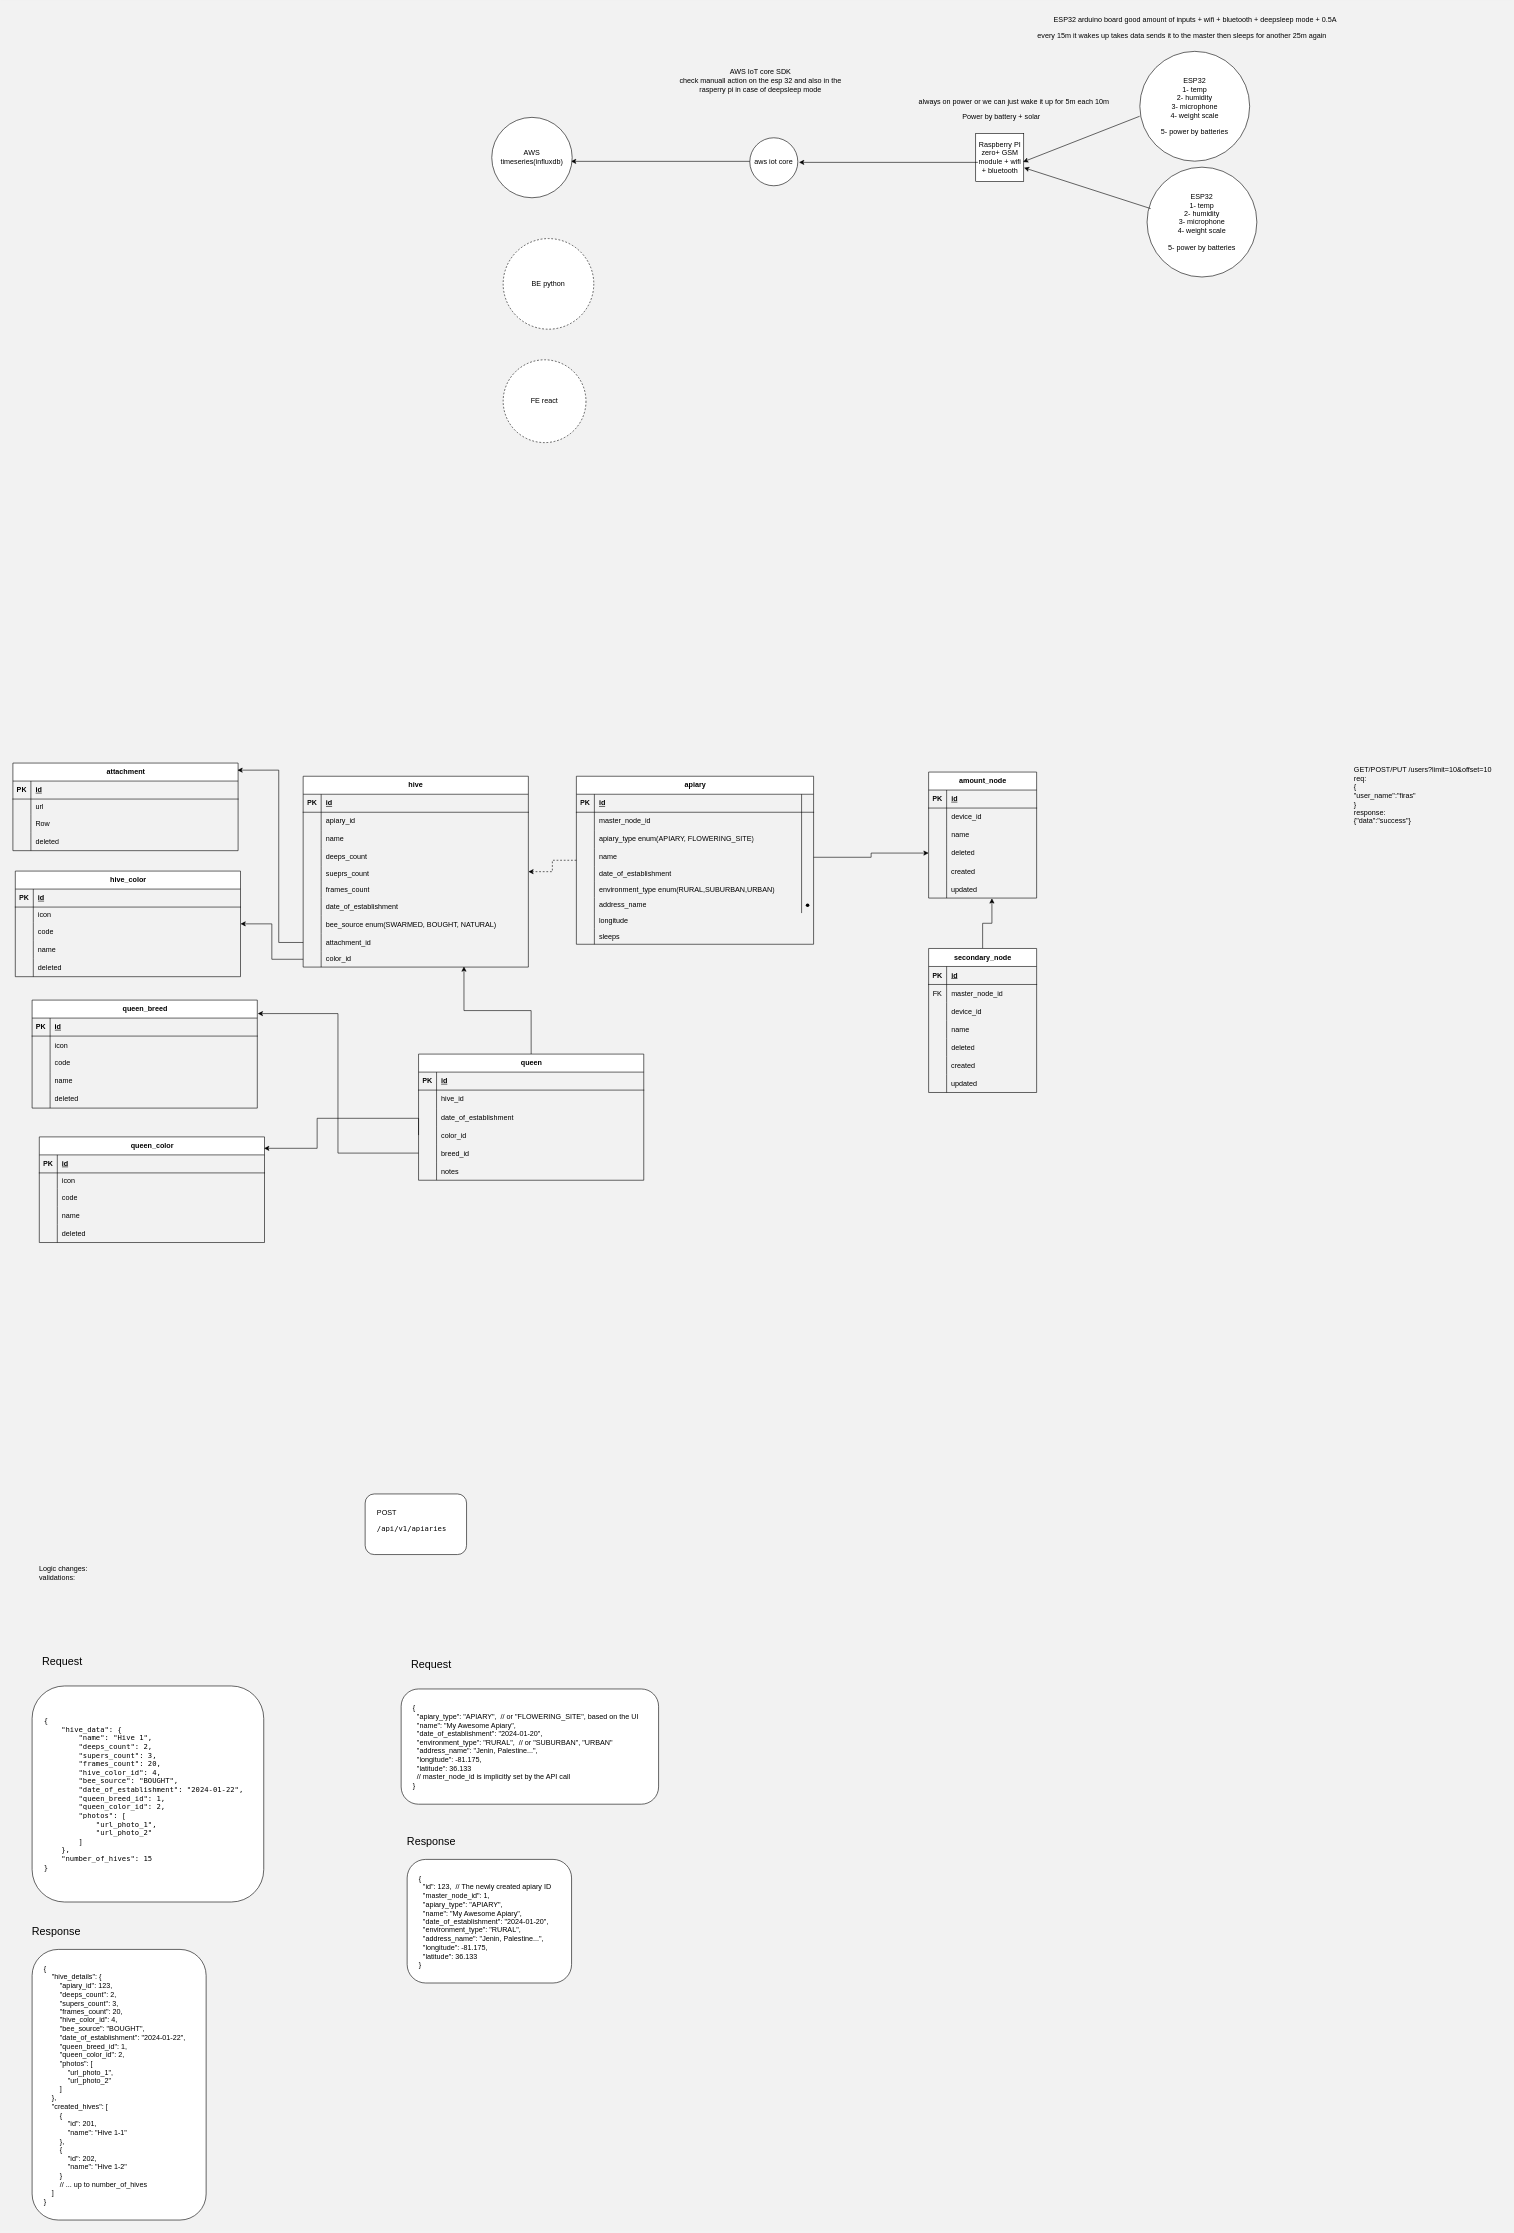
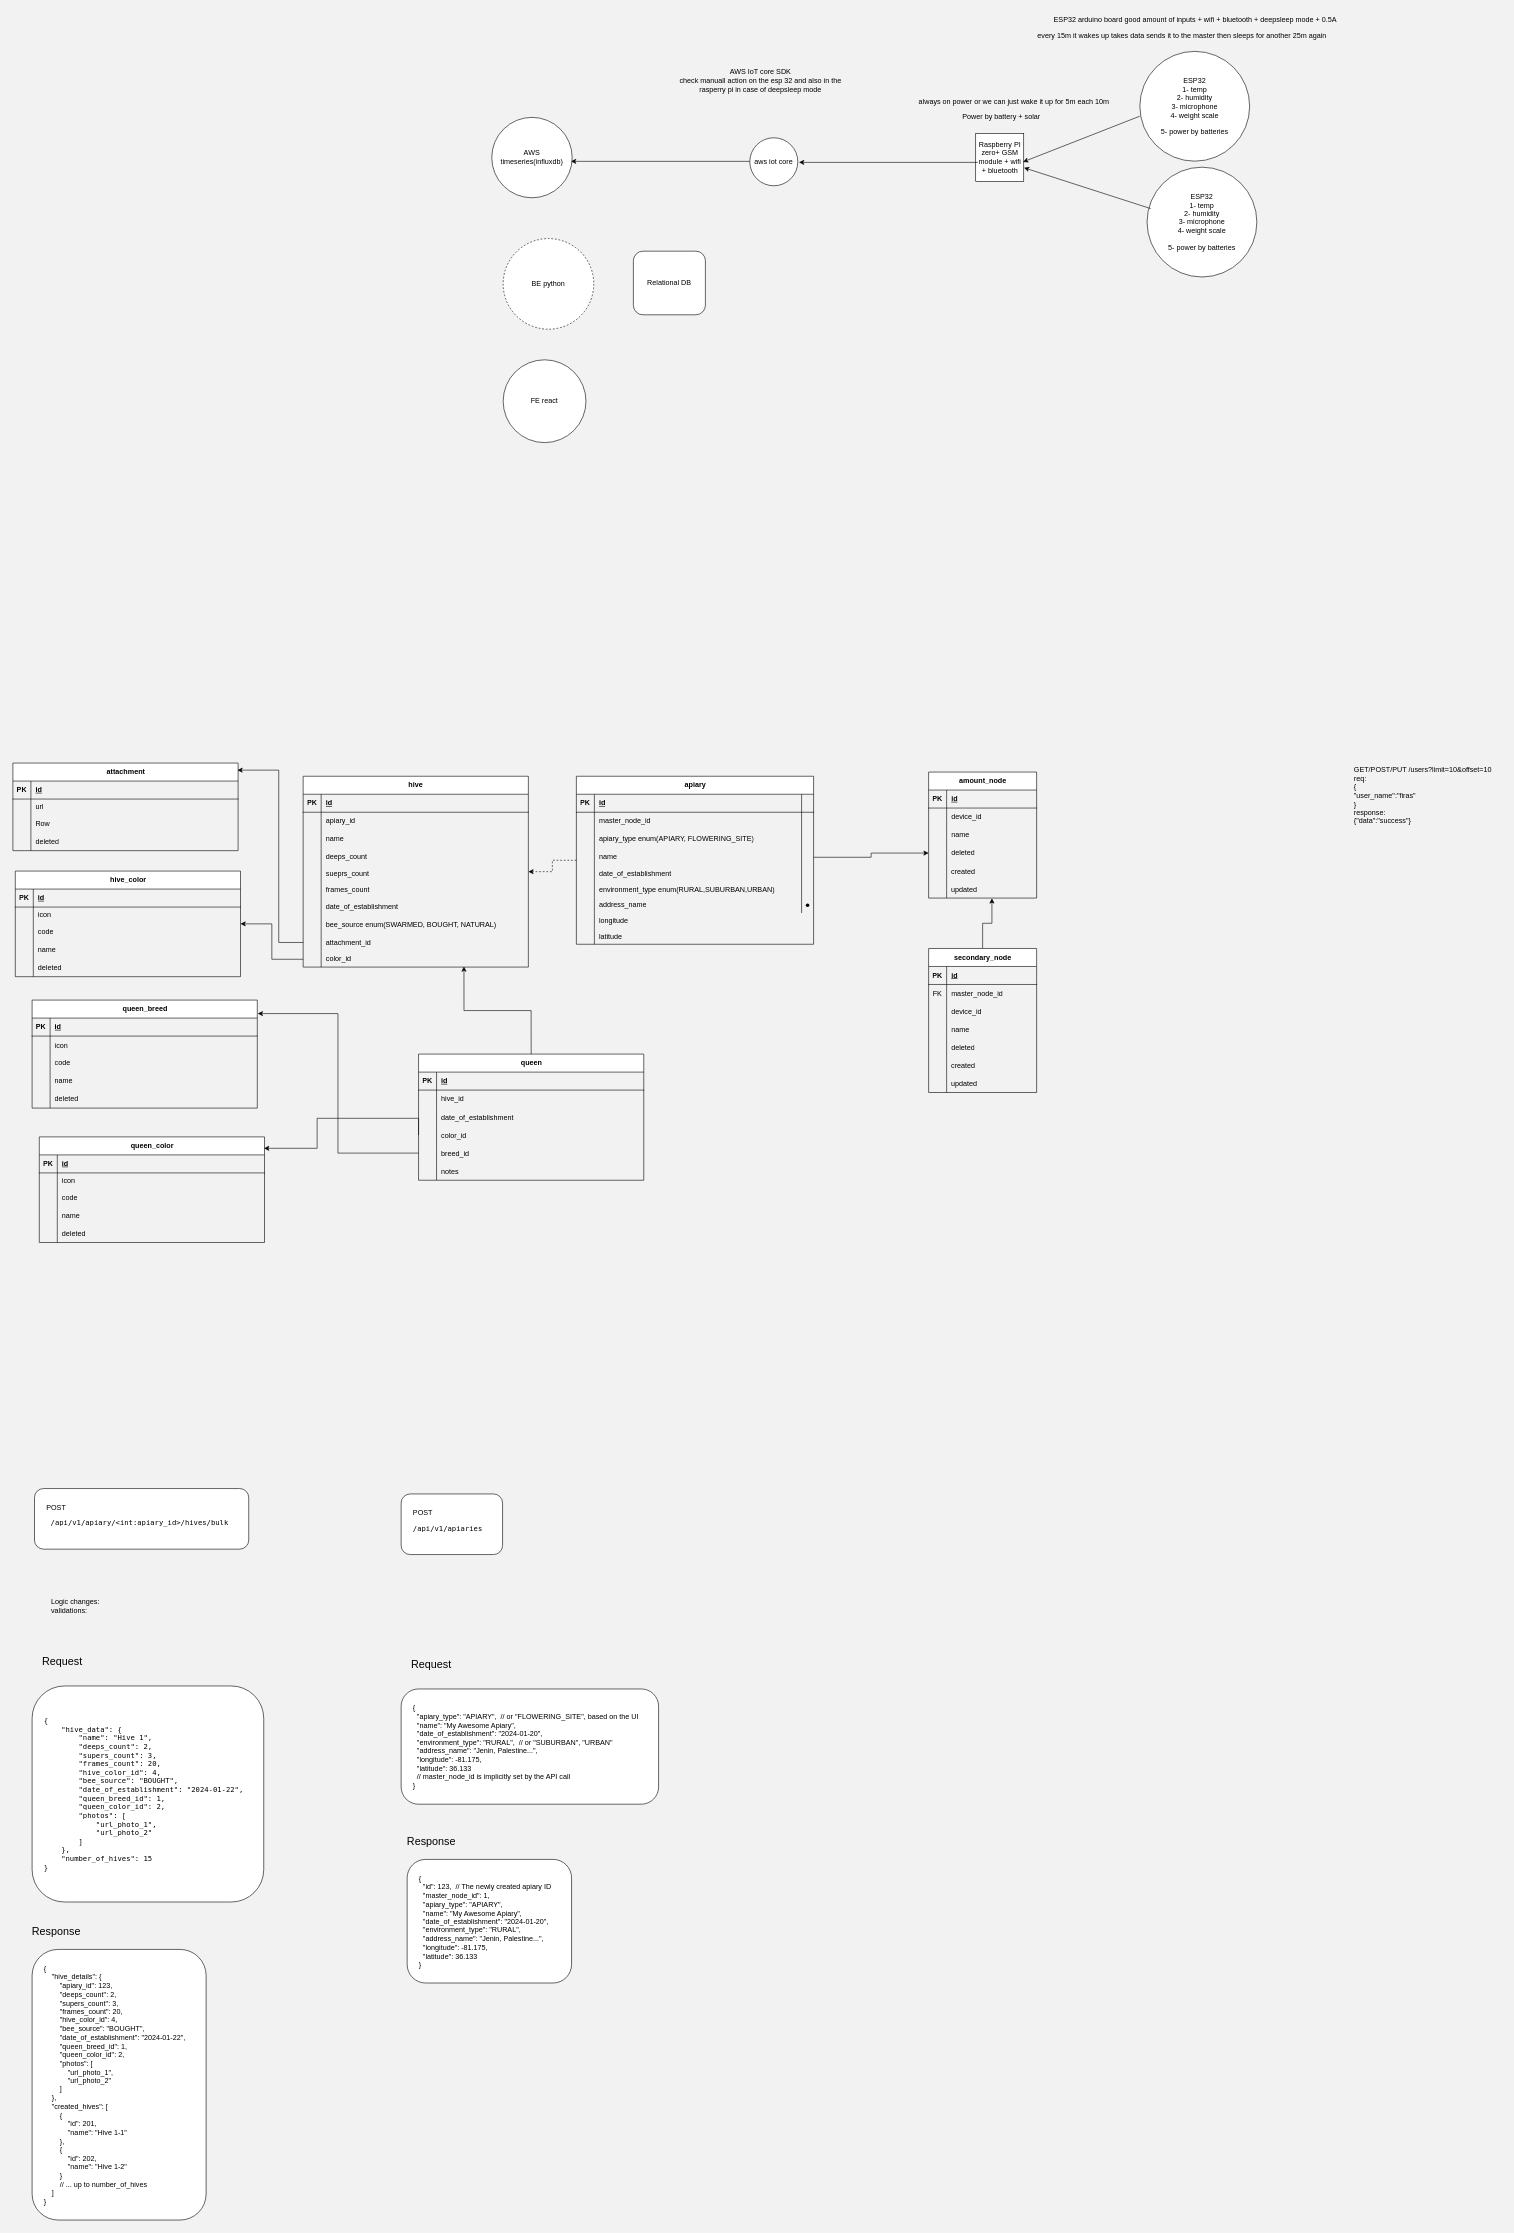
node "Relational DB": added
node "FE react": style dashed -> solid
node "sleeps": label "sleeps" -> "latitude"
node "POST /api/v1/apiary/<int:apiary_id>/hives/bulk": added
node "POST /api/v1/apiaries": moved (416, 1524) -> (452, 1524)
node "Logic changes: validations:": moved (68, 1573) -> (80, 1606)
